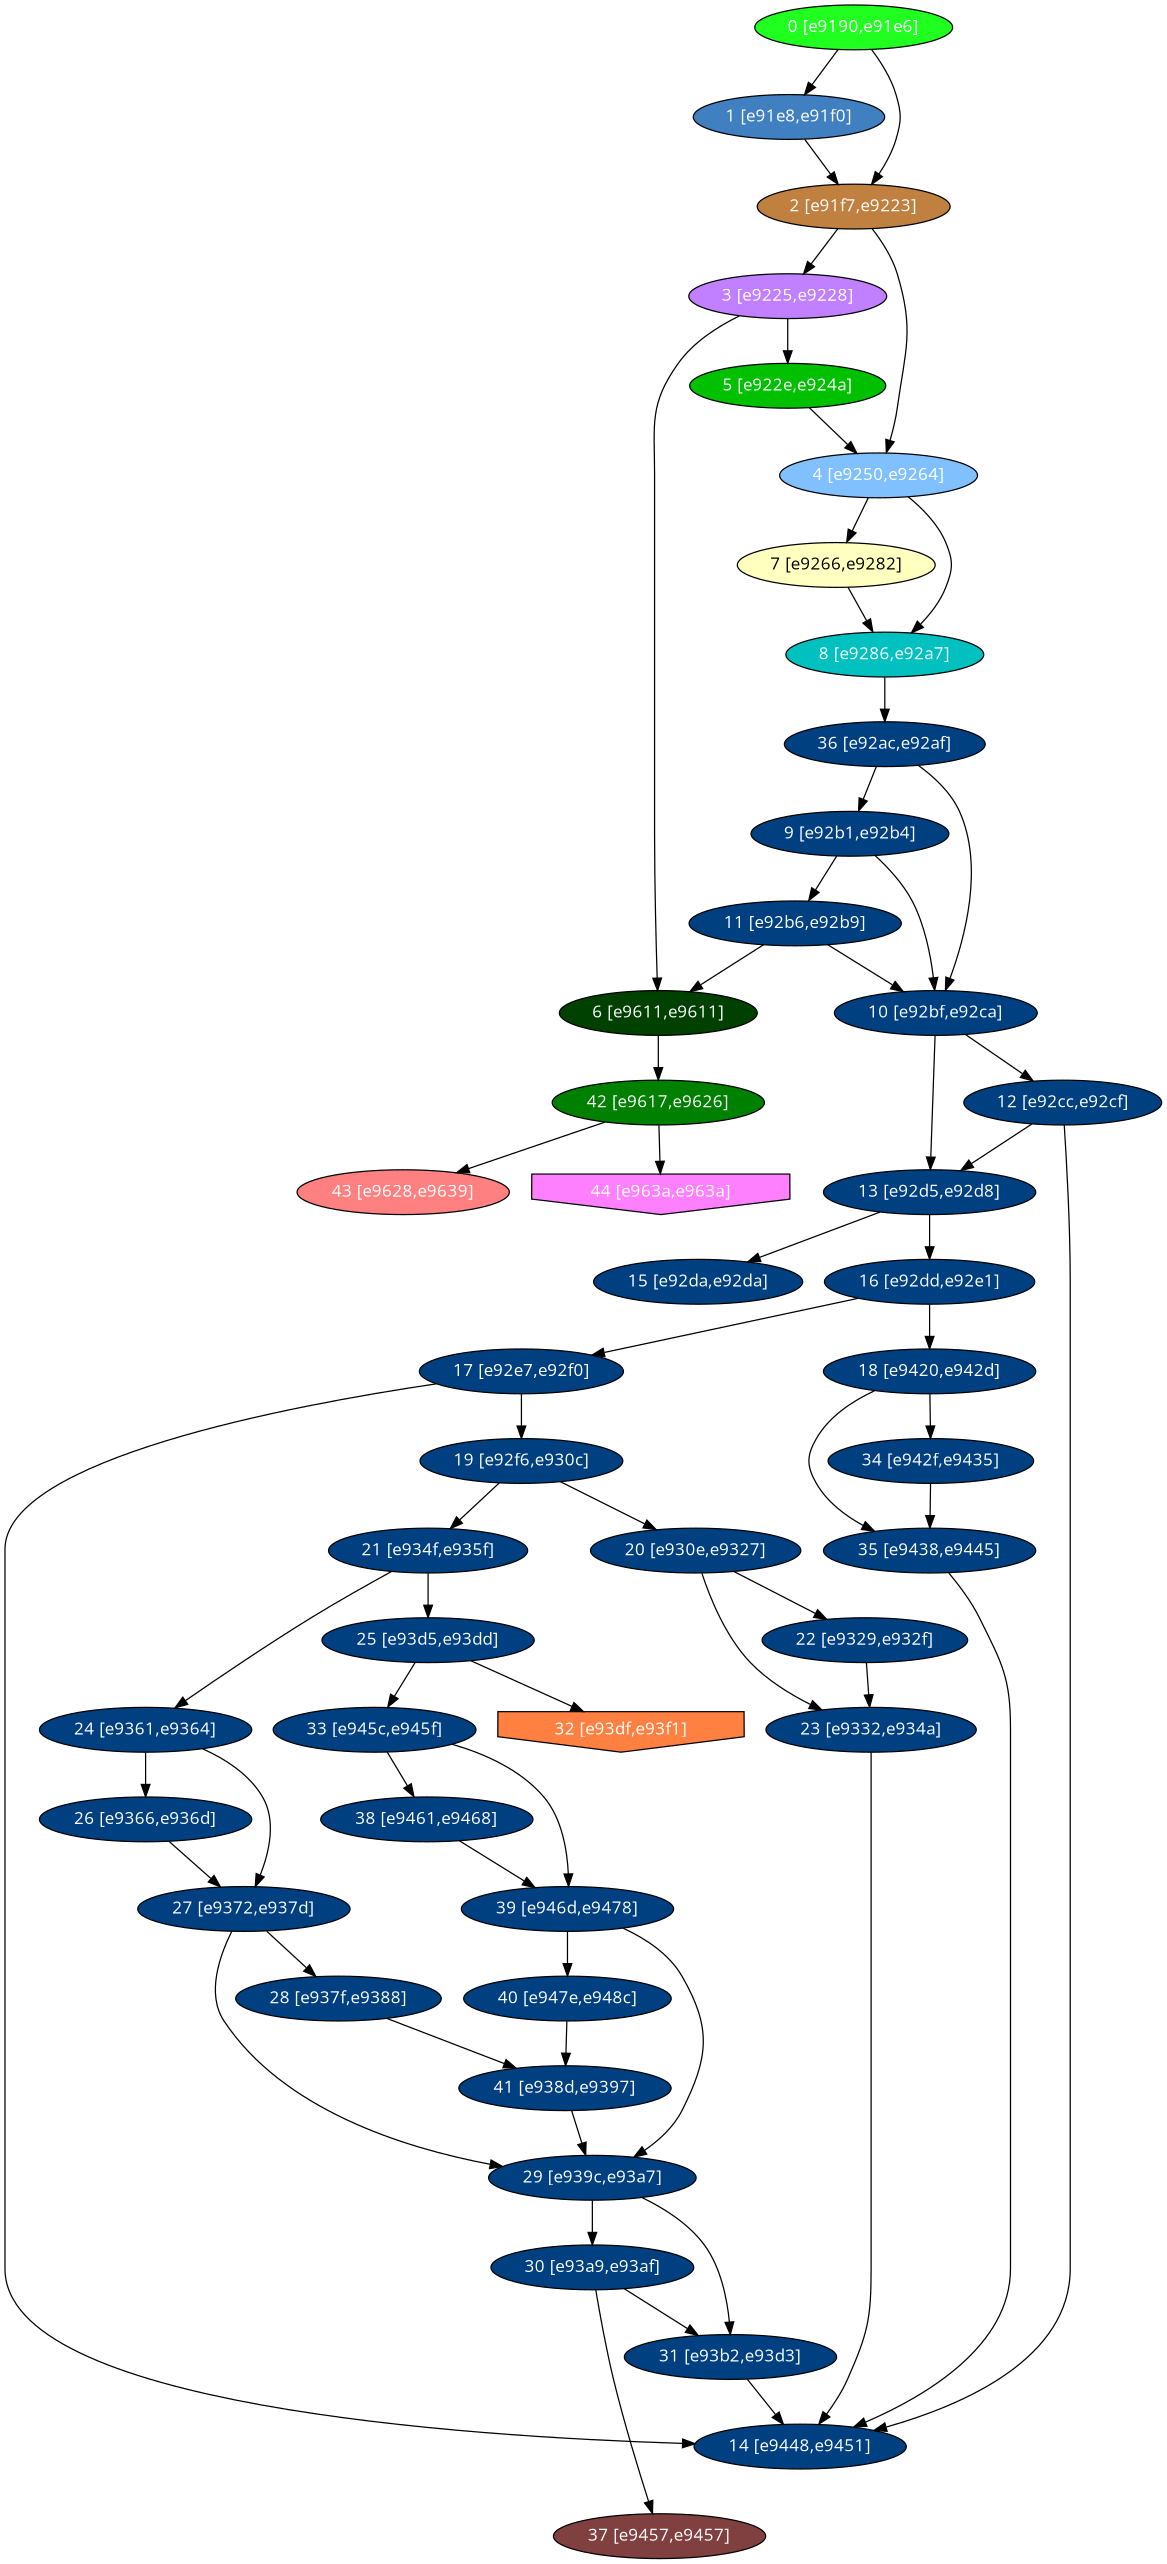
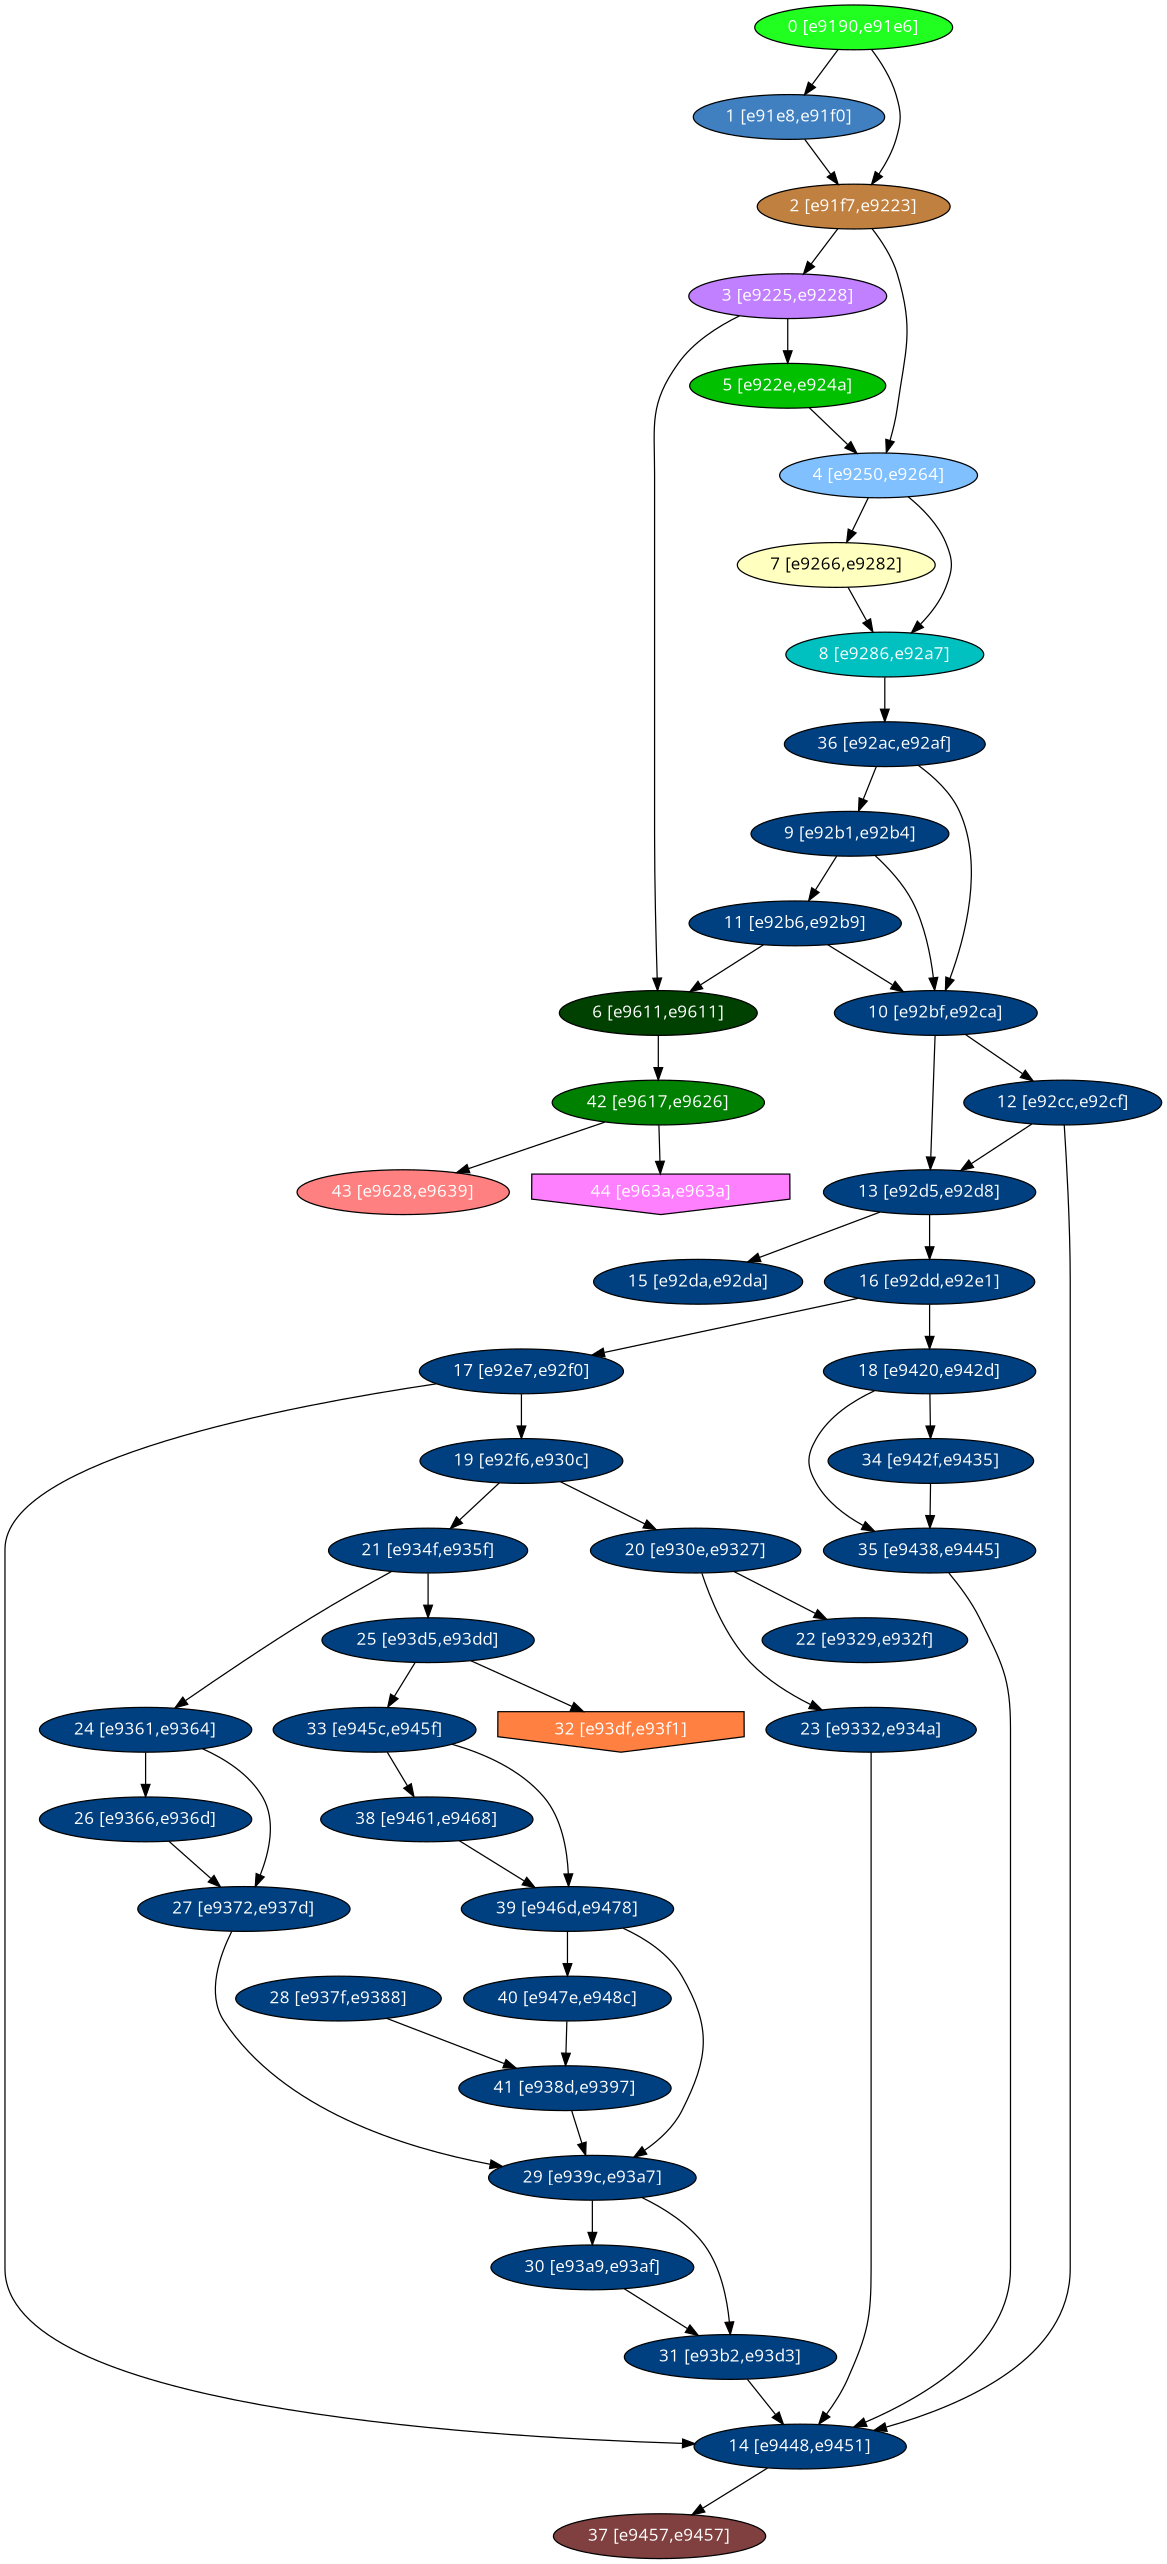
edge "22 [e9329,e932f]" -> "23 [e9332,e934a]": removed
edge "27 [e9372,e937d]" -> "28 [e937f,e9388]": removed
edge "30 [e93a9,e93af]" -> "37 [e9457,e9457]": now "14 [e9448,e9451]" -> "37 [e9457,e9457]"
